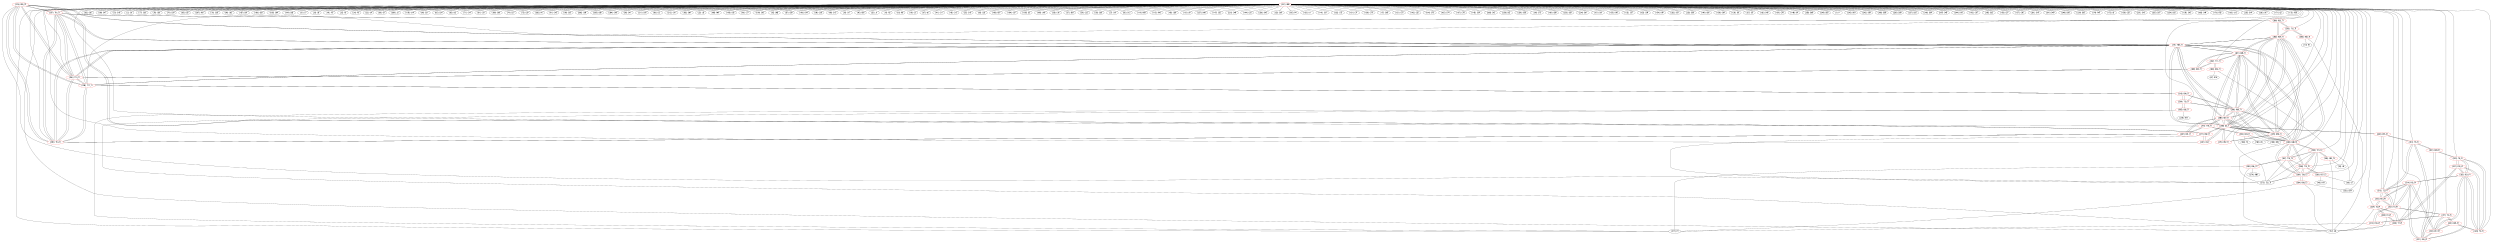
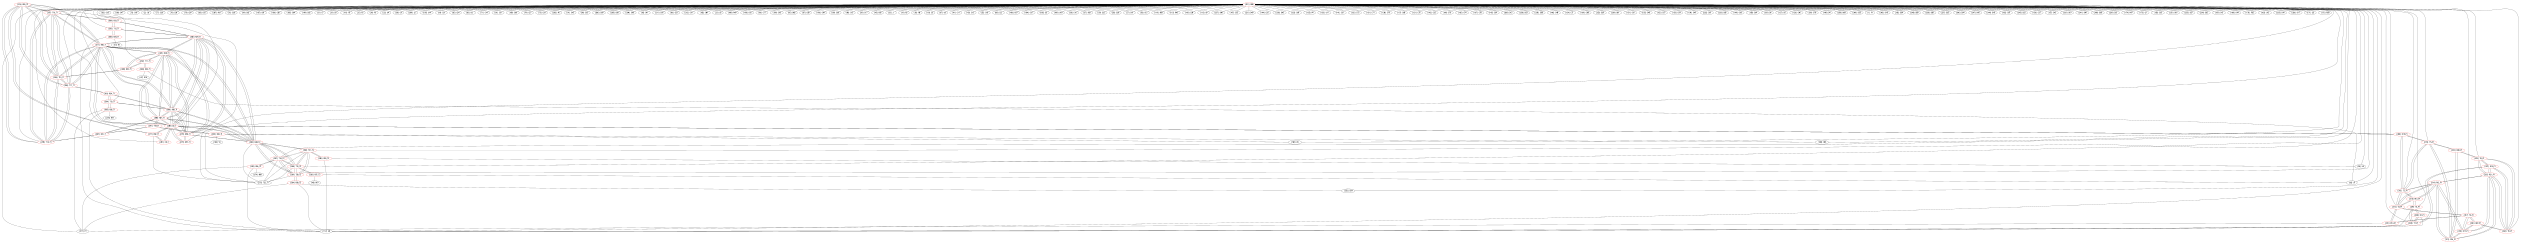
node "(146) C40": added
